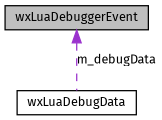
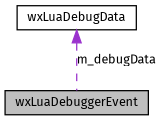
edge "wxLuaDebugData" -> "wxLuaDebuggerEvent": reversed
